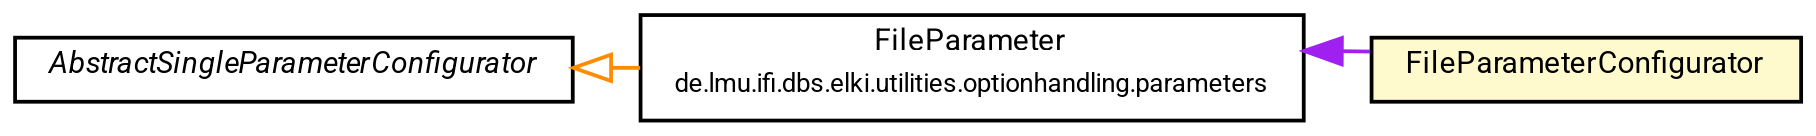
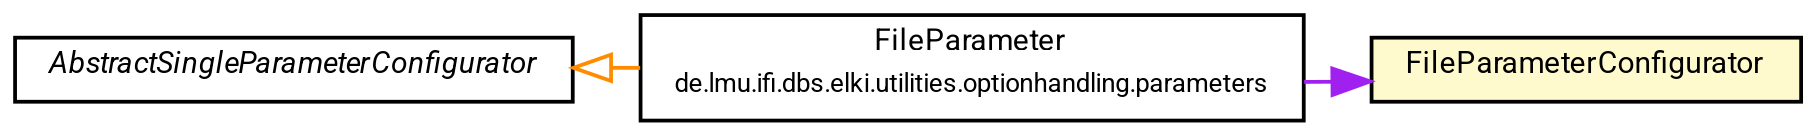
edge "FileParameterConfigurator" -> "FileParameter": reversed
